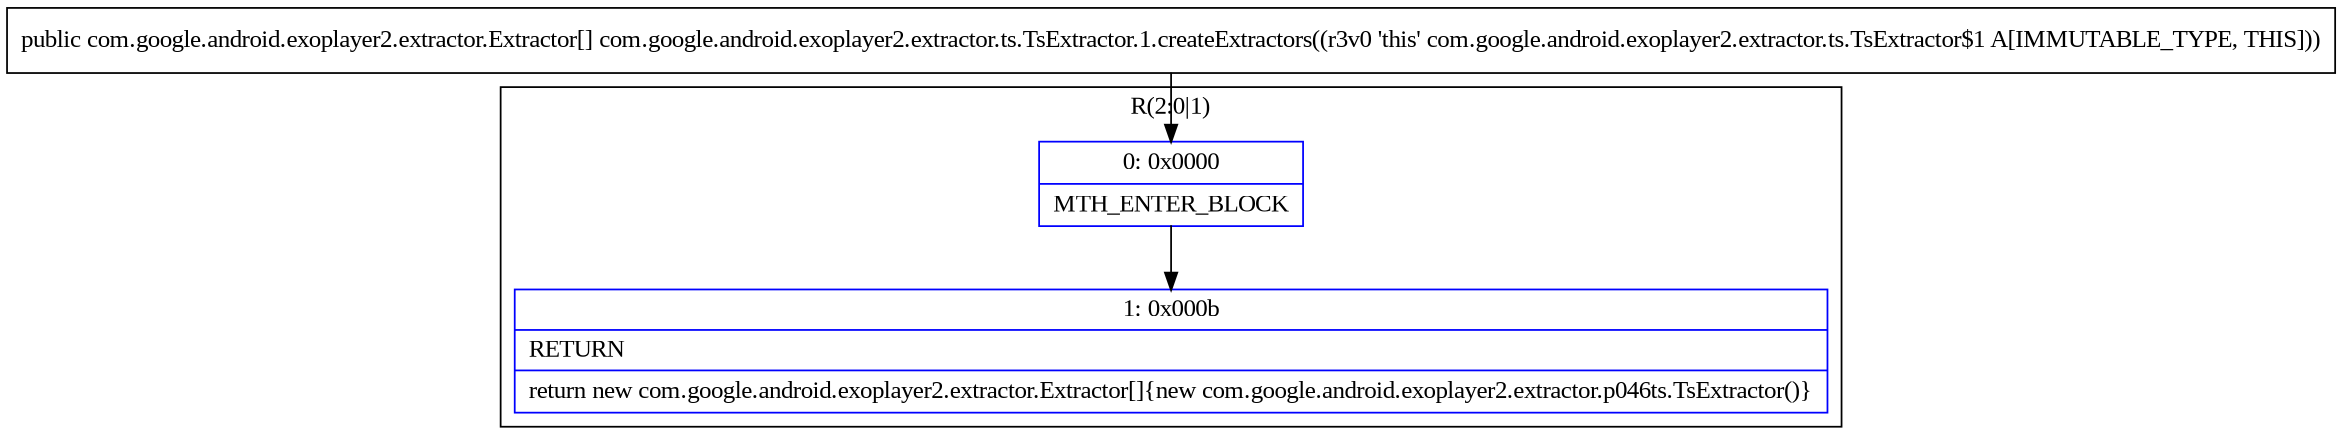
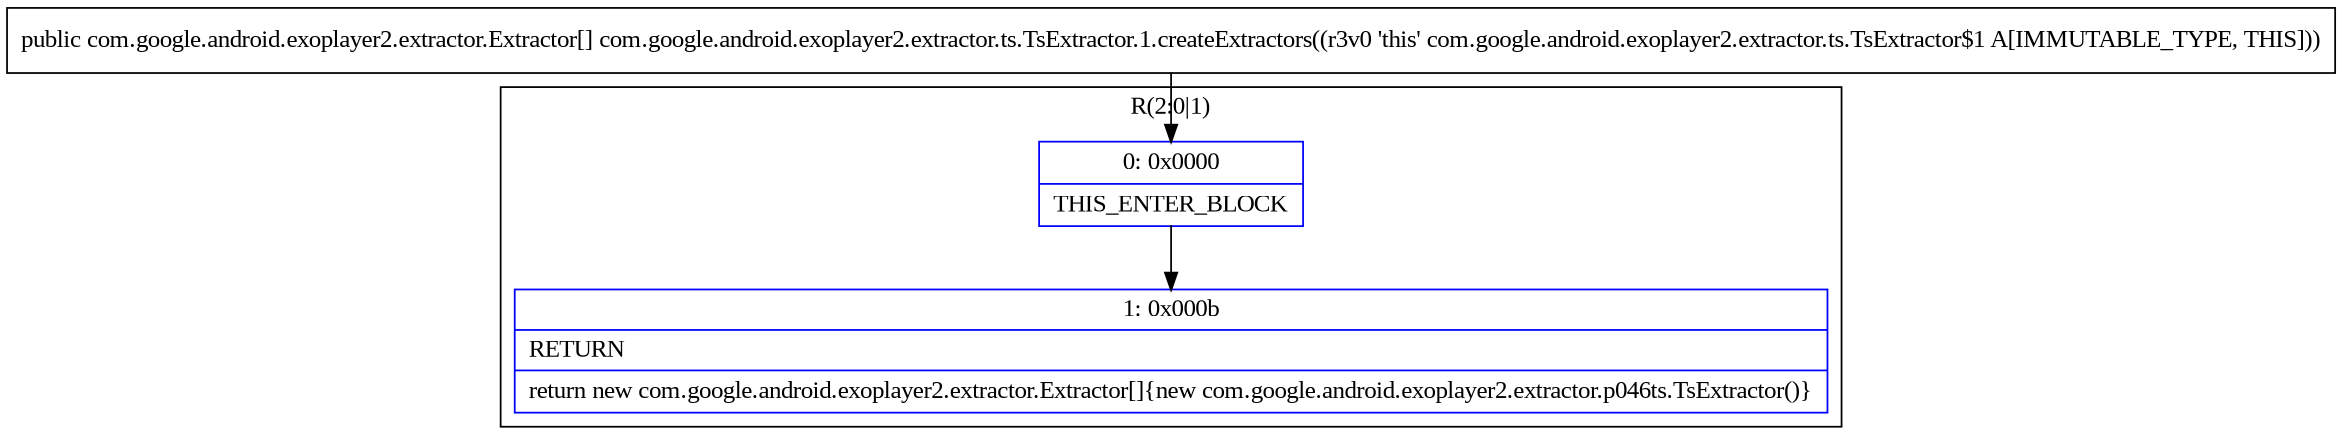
node "0: 0x0000": text "MTH_ENTER_BLOCK" -> "THIS_ENTER_BLOCK"
